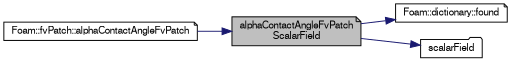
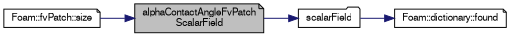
edge "alphaContactAngleFvPatch ScalarField" -> "Foam::dictionary::found": now "scalarField" -> "Foam::dictionary::found"
node "Foam::fvPatch::alphaContactAngleFvPatch": label "Foam::fvPatch::alphaContactAngleFvPatch" -> "Foam::fvPatch::size"
